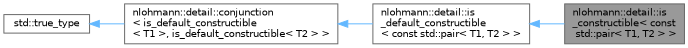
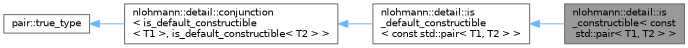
node "std::true_type": label "std::true_type" -> "pair::true_type"
